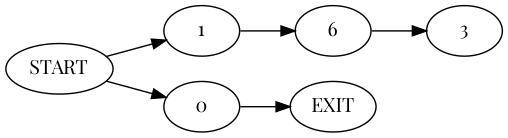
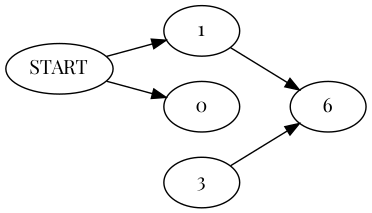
edge "6" -> "3": reversed
node "EXIT": removed
